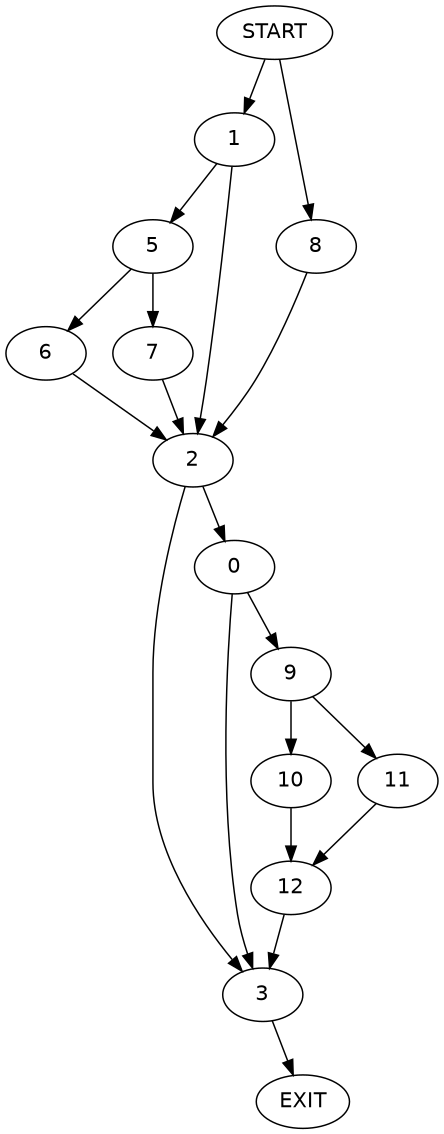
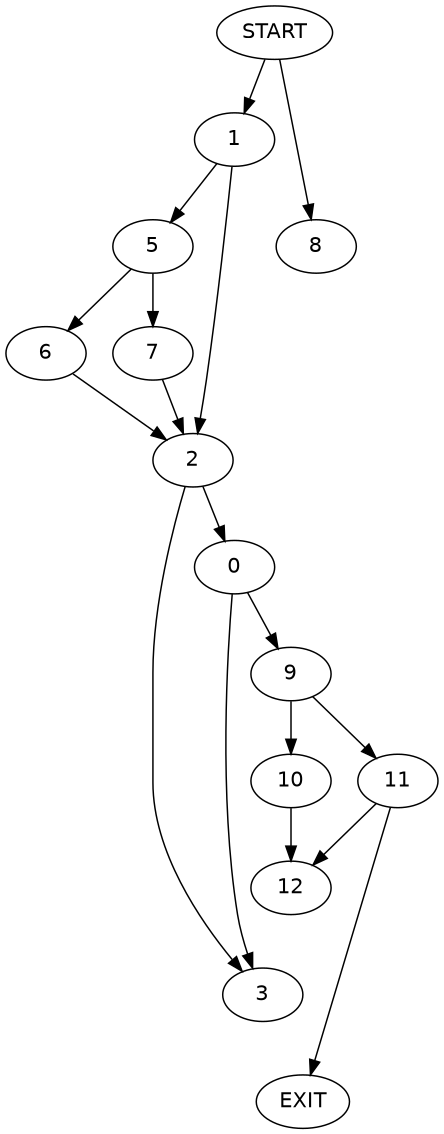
edge "8" -> "2": removed
edge "12" -> "3": removed
edge "3" -> "EXIT": now "11" -> "EXIT"
